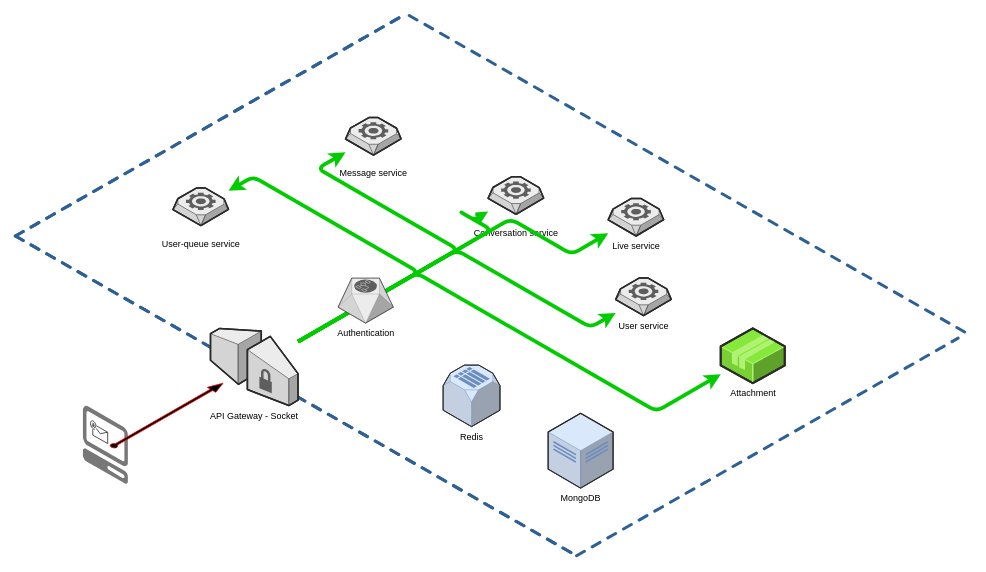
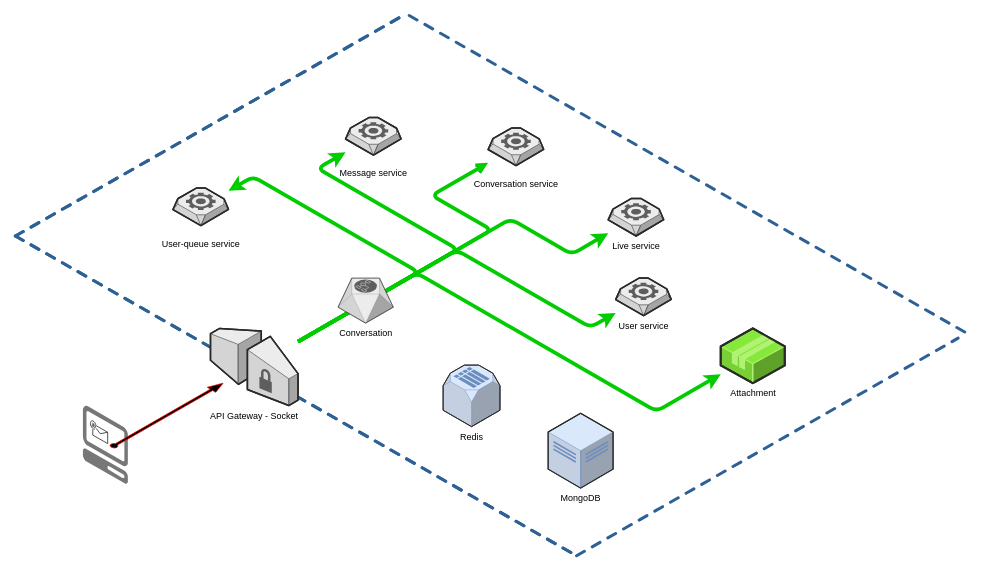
node "Conversation service": moved (516, 195) -> (516, 147)
node "Authentication": label "Authentication" -> "Conversation"
